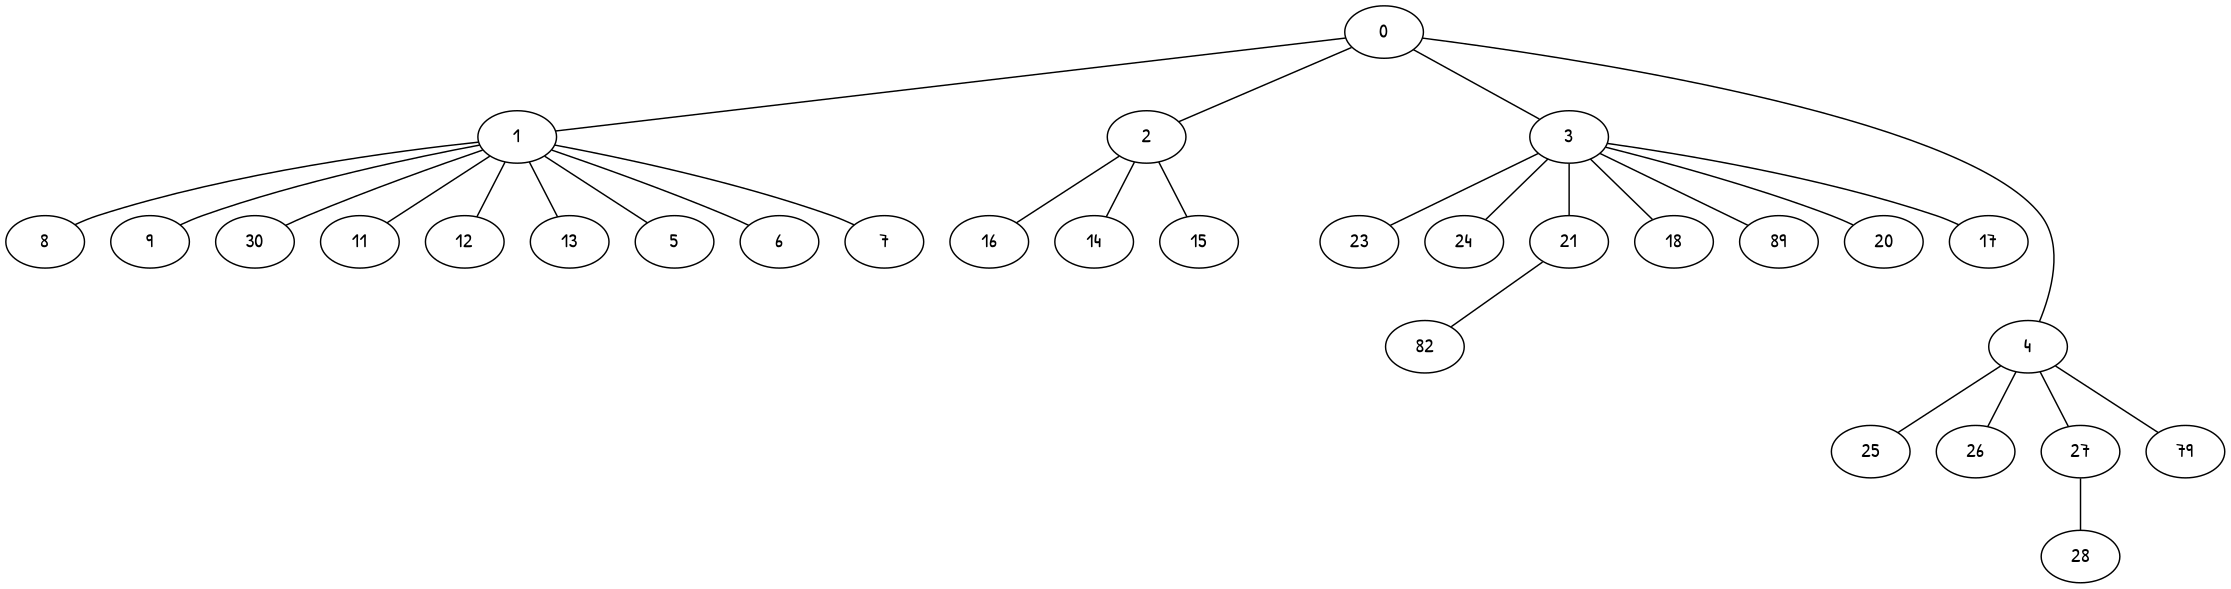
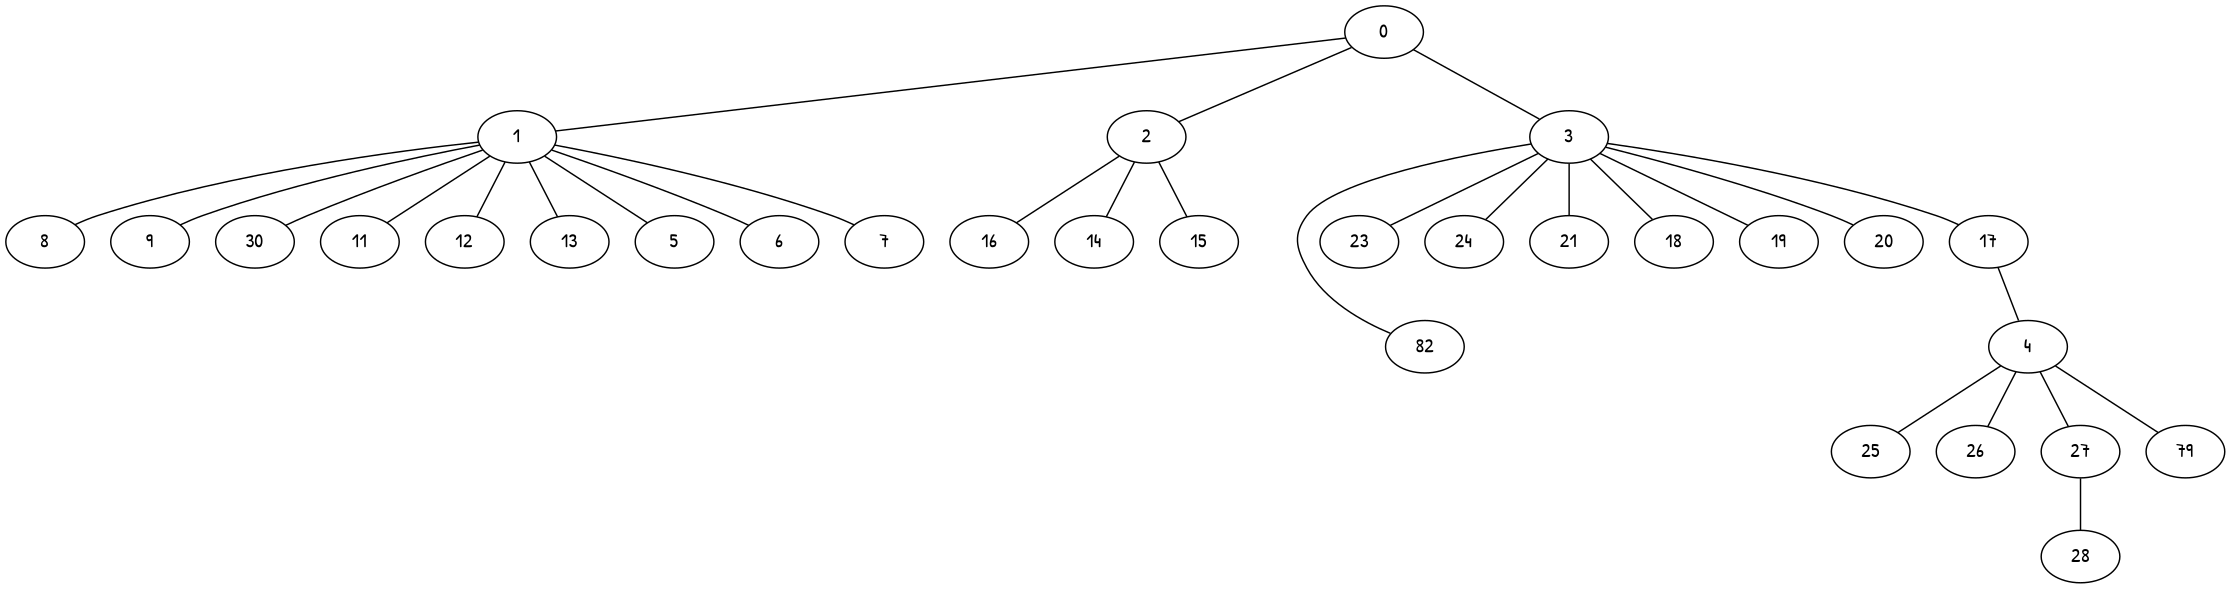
edge "0" -- "4": now "17" -- "4"
node "89": label "89" -> "19"
edge "21" -- "82": now "3" -- "82"
